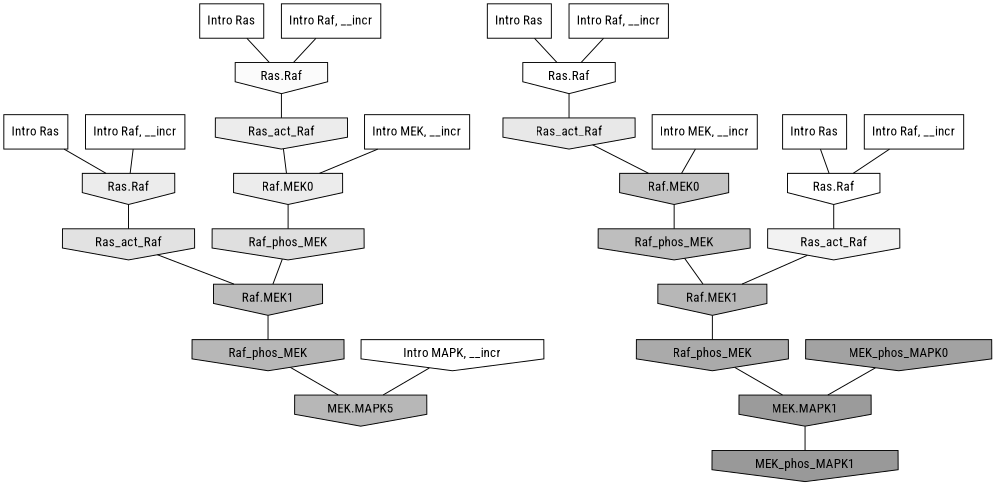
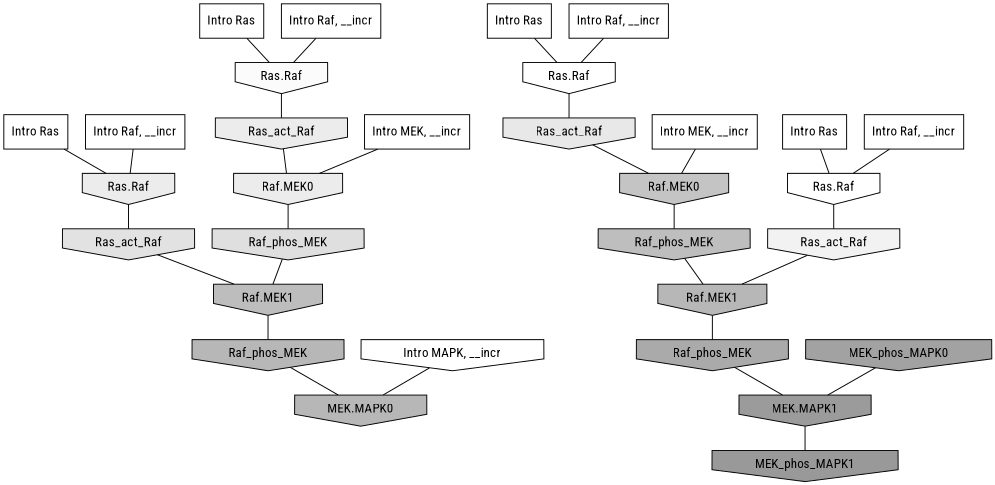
node "MEK.MAPK5": label "MEK.MAPK5" -> "MEK.MAPK0"
